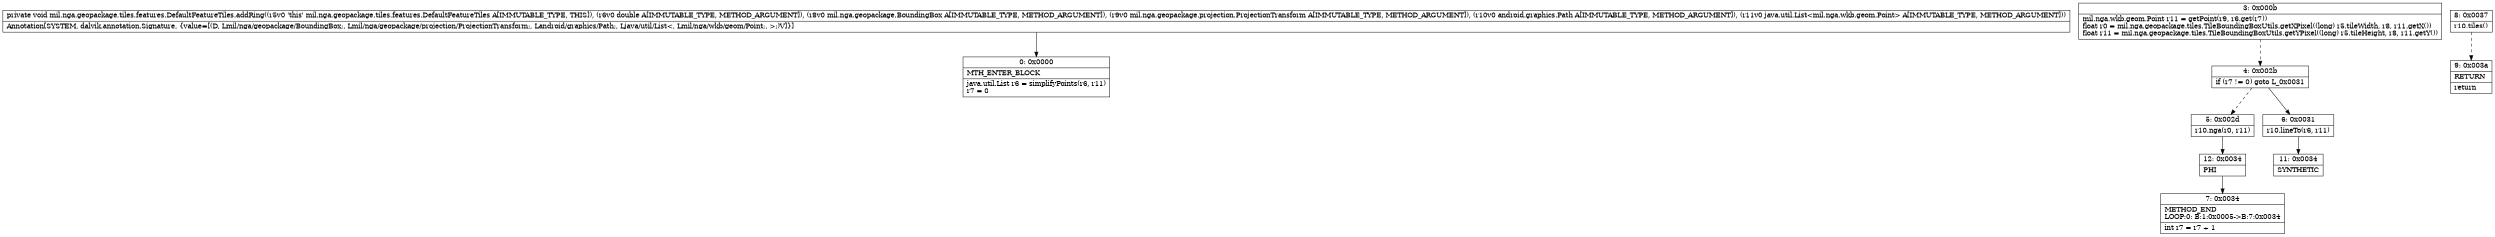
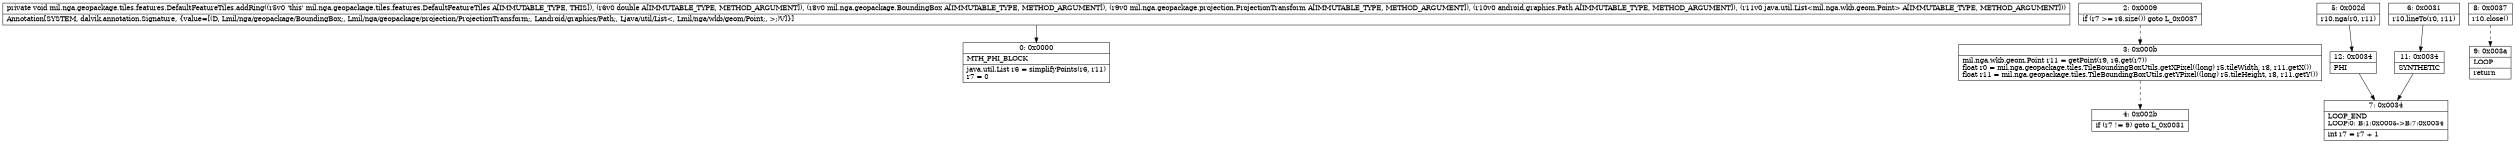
node "2: 0x0009": added
node "8: 0x0037": text "r10.tiles()" -> "r10.close()"
node "0: 0x0000": text "MTH_ENTER_BLOCK" -> "MTH_PHI_BLOCK"
node "9: 0x003a": text "RETURN" -> "LOOP"
node "4: 0x002b": text "if (r7 != 0) goto L_0x0031" -> "if (r7 != 9) goto L_0x0031"
edge "11: 0x0034" -> "7: 0x0034": added
edge "4: 0x002b" -> "5: 0x002d": removed
edge "4: 0x002b" -> "6: 0x0031": removed
node "6: 0x0031": text "r10.lineTo(r6, r11)" -> "r10.lineTo(r0, r11)"
node "7: 0x0034": text "METHOD_END" -> "LOOP_END"
